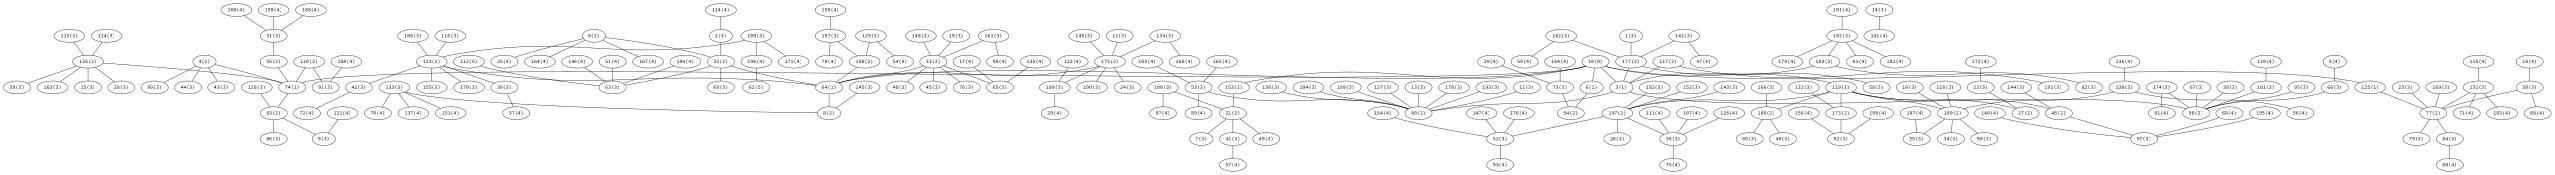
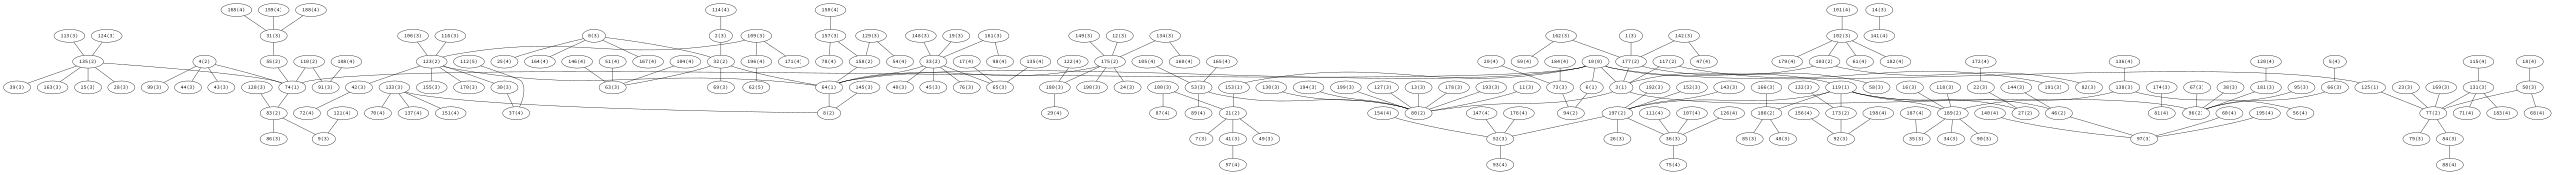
edge "112(5)" -- "63(3)": now "112(5)" -- "37(4)"
edge "174(3)" -- "96(2)": removed
